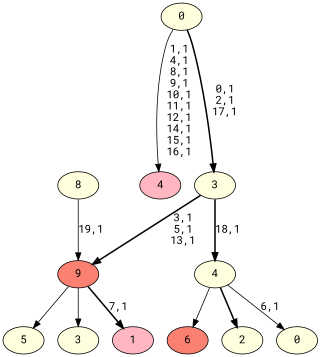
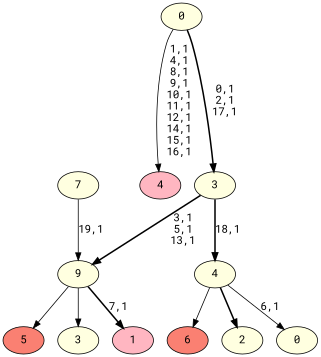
node "8": label "8" -> "7"
node "9": fillcolor salmon -> lightyellow
node "5": fillcolor lightyellow -> salmon
